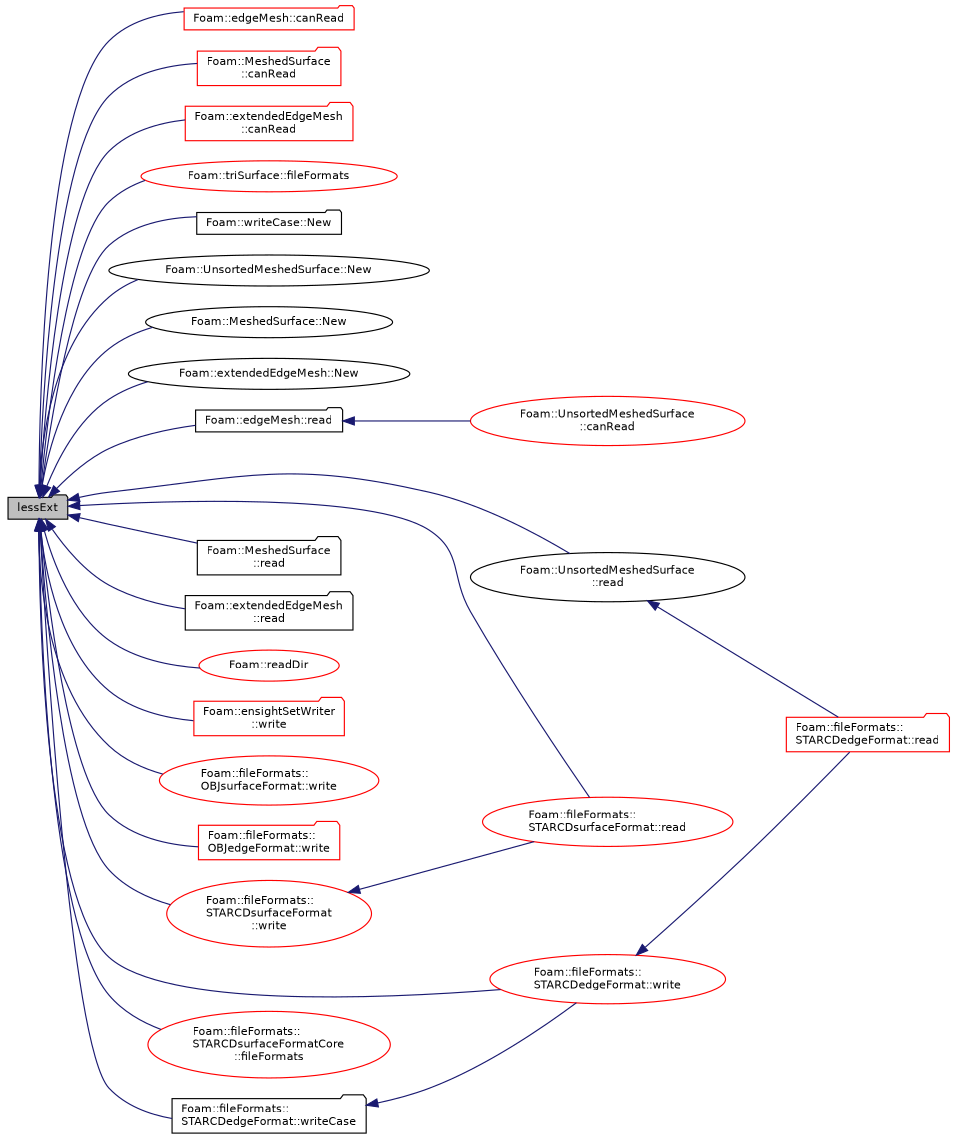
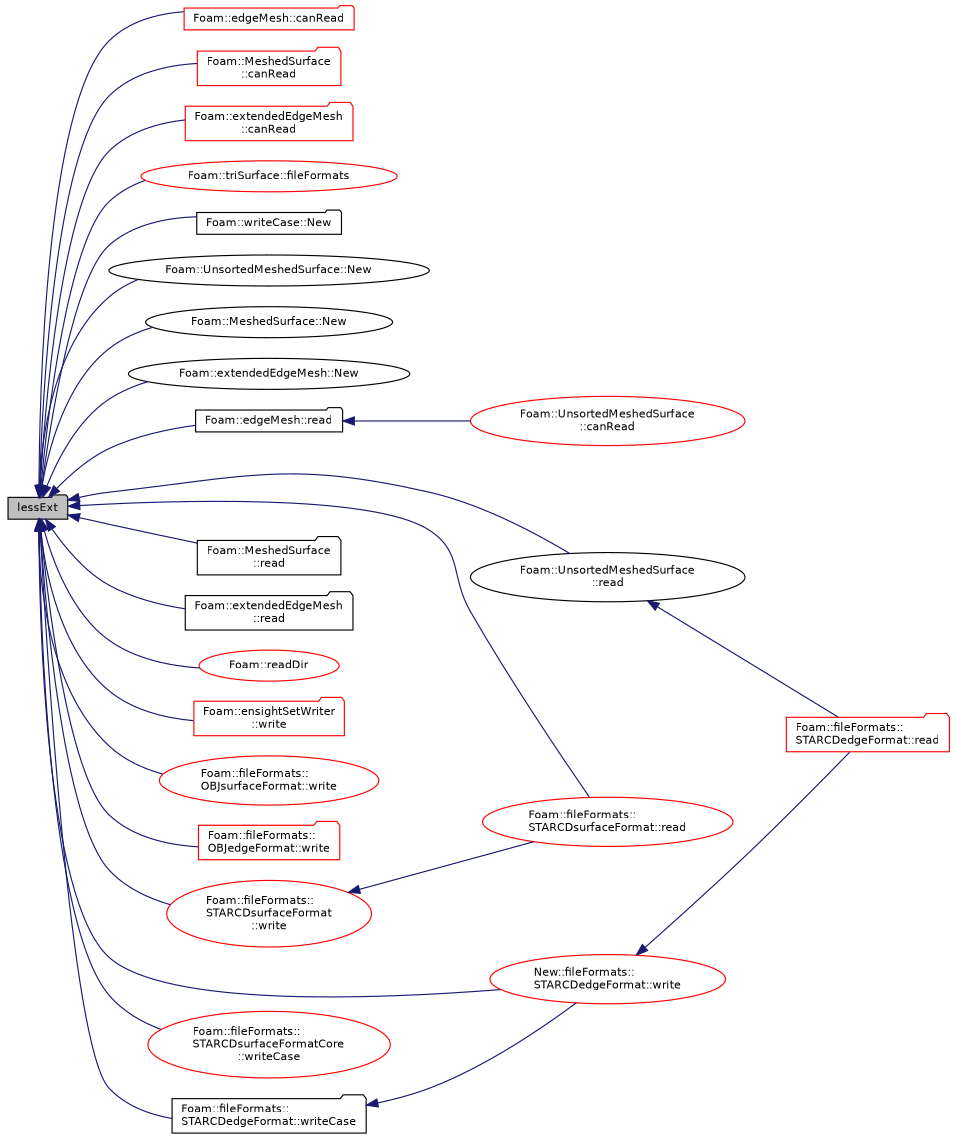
node "Foam::fileFormats:: STARCDedgeFormat::write": label "Foam::fileFormats:: STARCDedgeFormat::write" -> "New::fileFormats:: STARCDedgeFormat::write"
node "Foam::fileFormats:: STARCDsurfaceFormatCore ::fileFormats": label "Foam::fileFormats:: STARCDsurfaceFormatCore ::fileFormats" -> "Foam::fileFormats:: STARCDsurfaceFormatCore ::writeCase"
